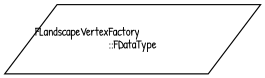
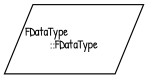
node "FLandscapeVertexFactory ::FDataType": label "FLandscapeVertexFactory ::FDataType" -> "FDataType ::FDataType"
